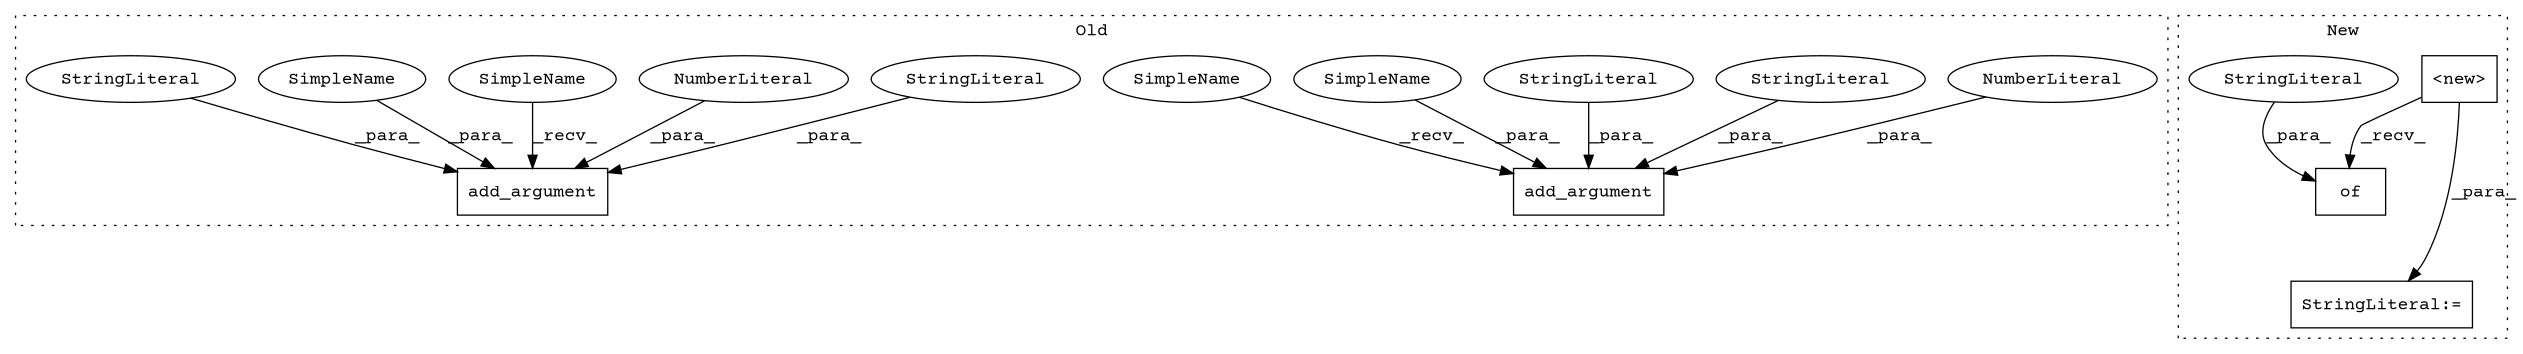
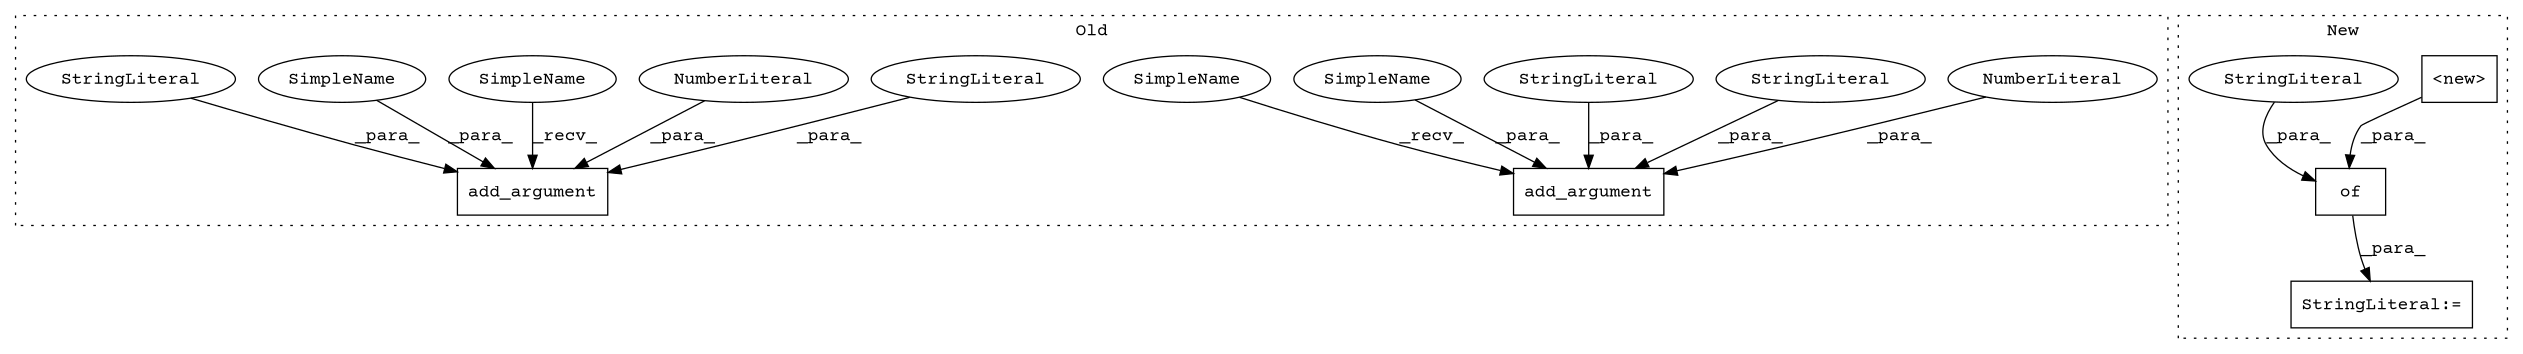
edge "<new>" -> "of": label "_recv_" -> "_para_"
edge "<new>" -> "StringLiteral:=": now "of" -> "StringLiteral:="
